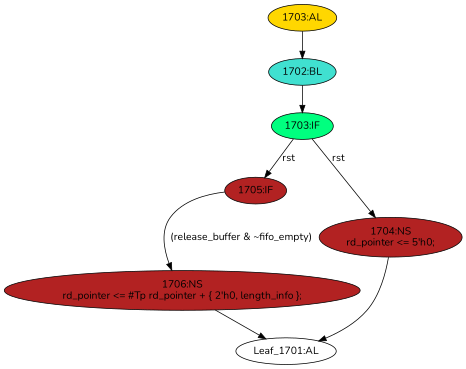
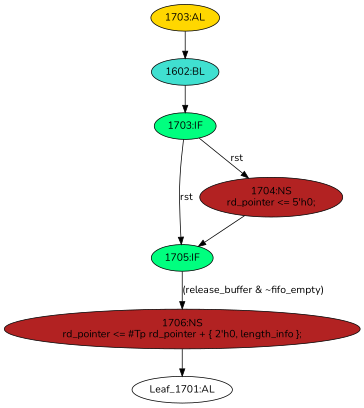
node "1702:BL": label "1702:BL" -> "1602:BL"
node "1705:IF": fillcolor firebrick -> springgreen
edge "1704:NS rd_pointer <= 5'h0;" -> "Leaf_1701:AL": now "1704:NS rd_pointer <= 5'h0;" -> "1705:IF"
